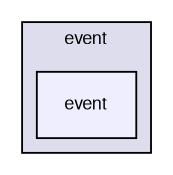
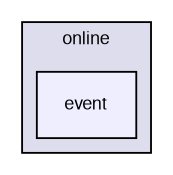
cluster "event": label "event" -> "online"
